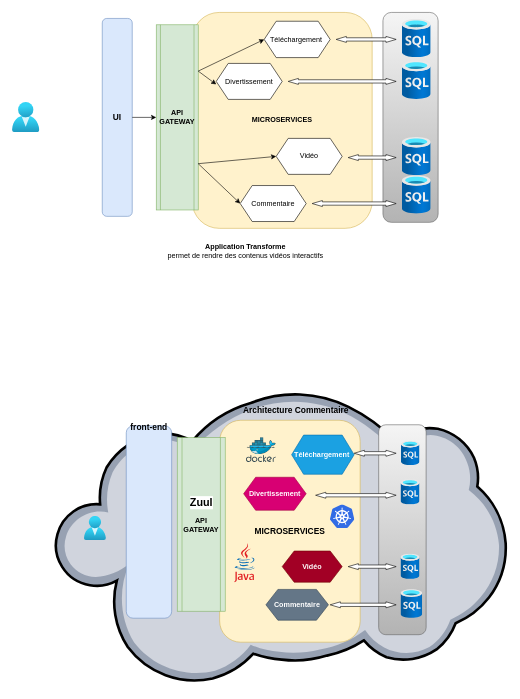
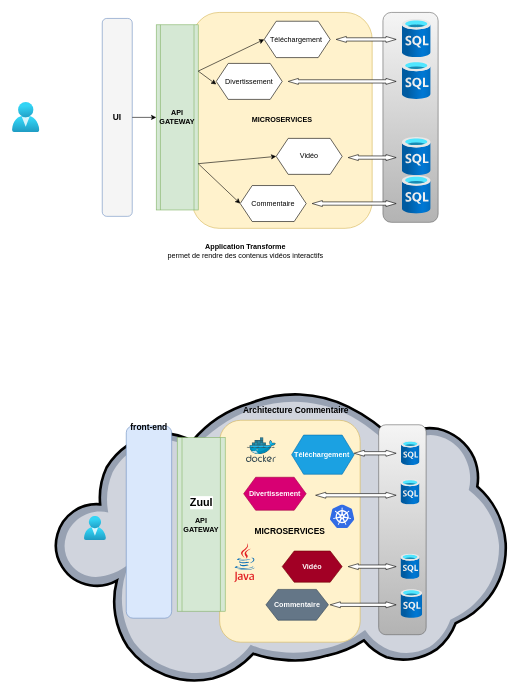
node "UI": fillcolor #dae8fc -> #f5f5f5
